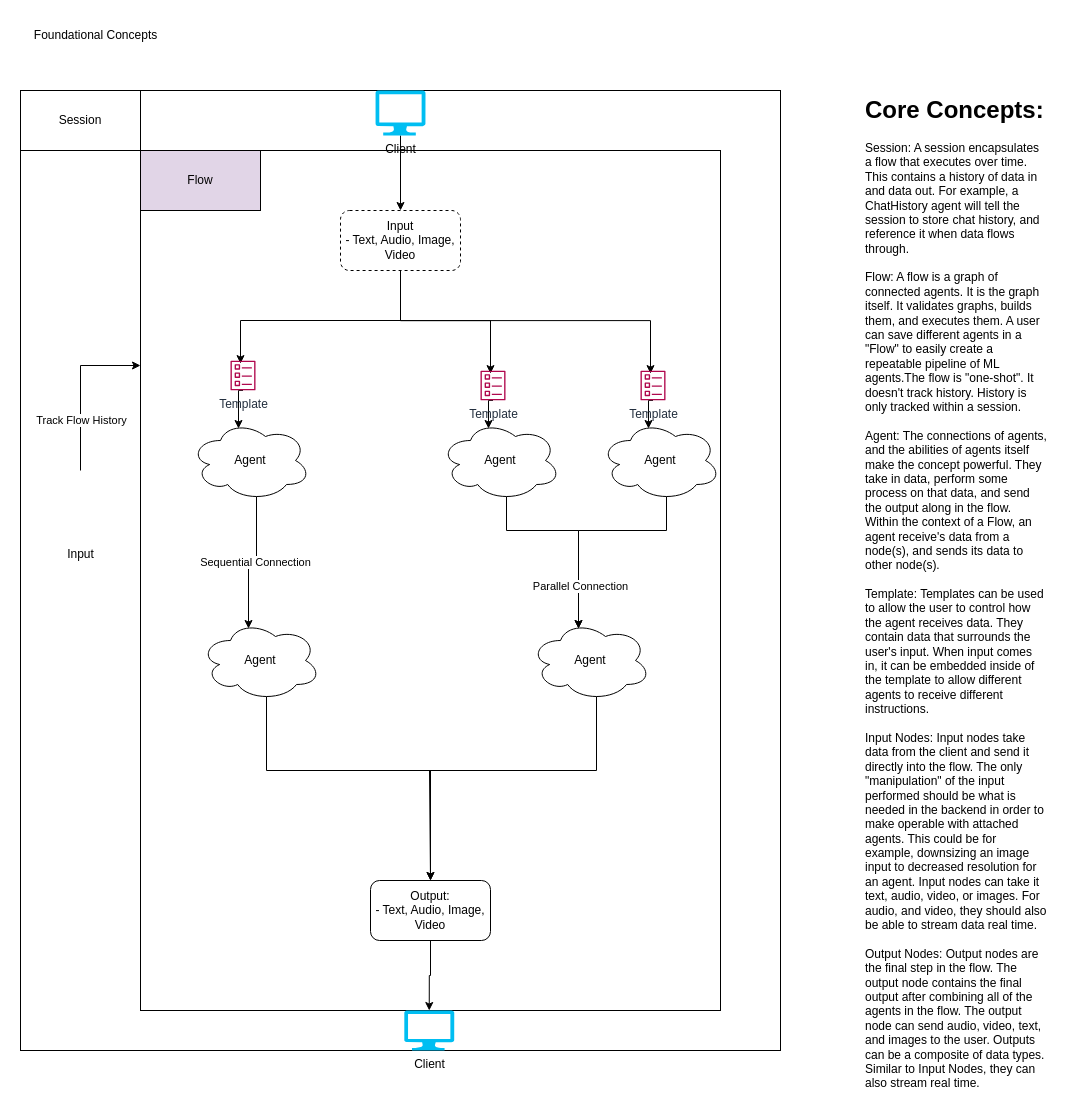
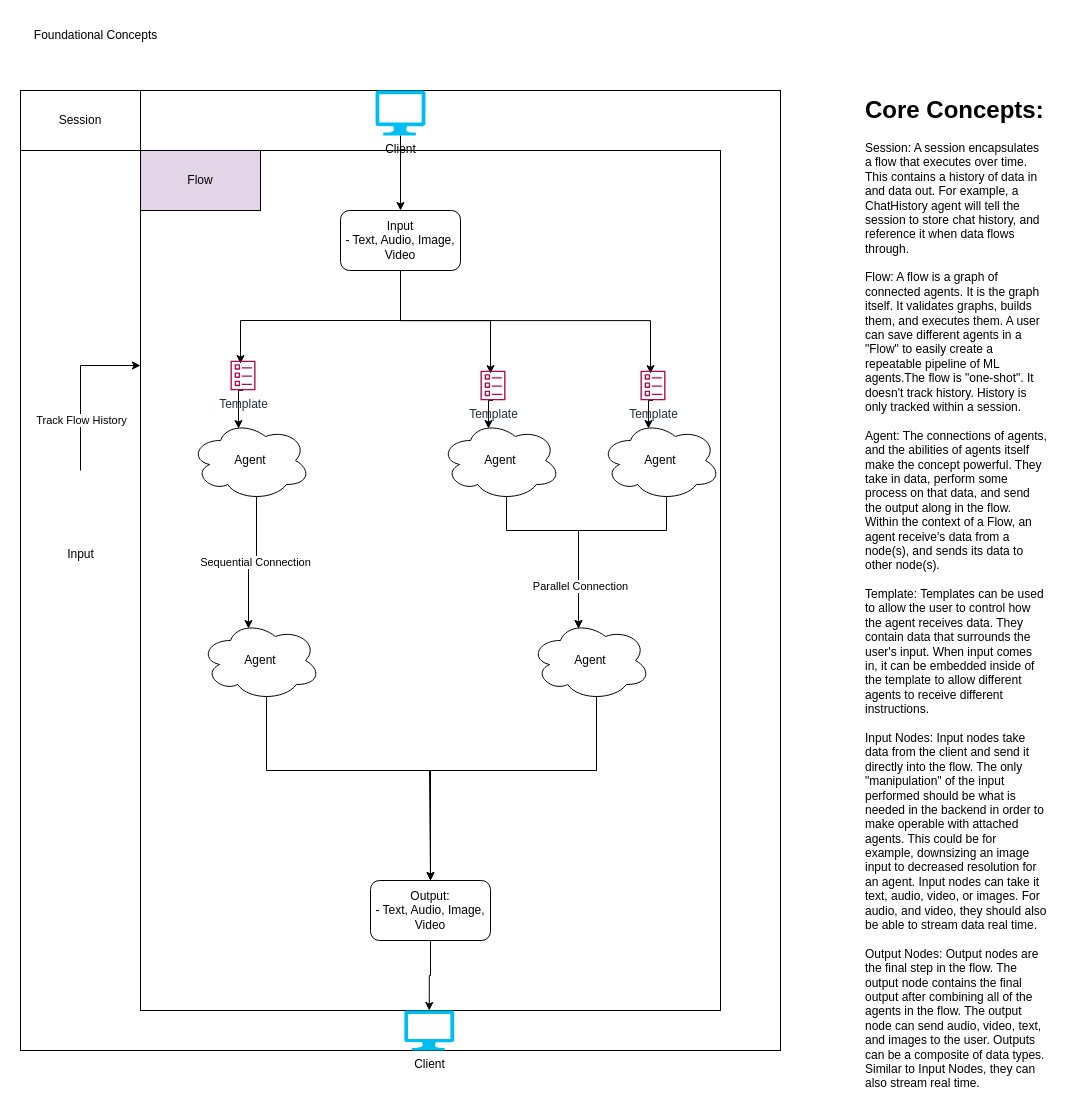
node "Input - Text, Audio, Image, Video": style dashed -> solid
